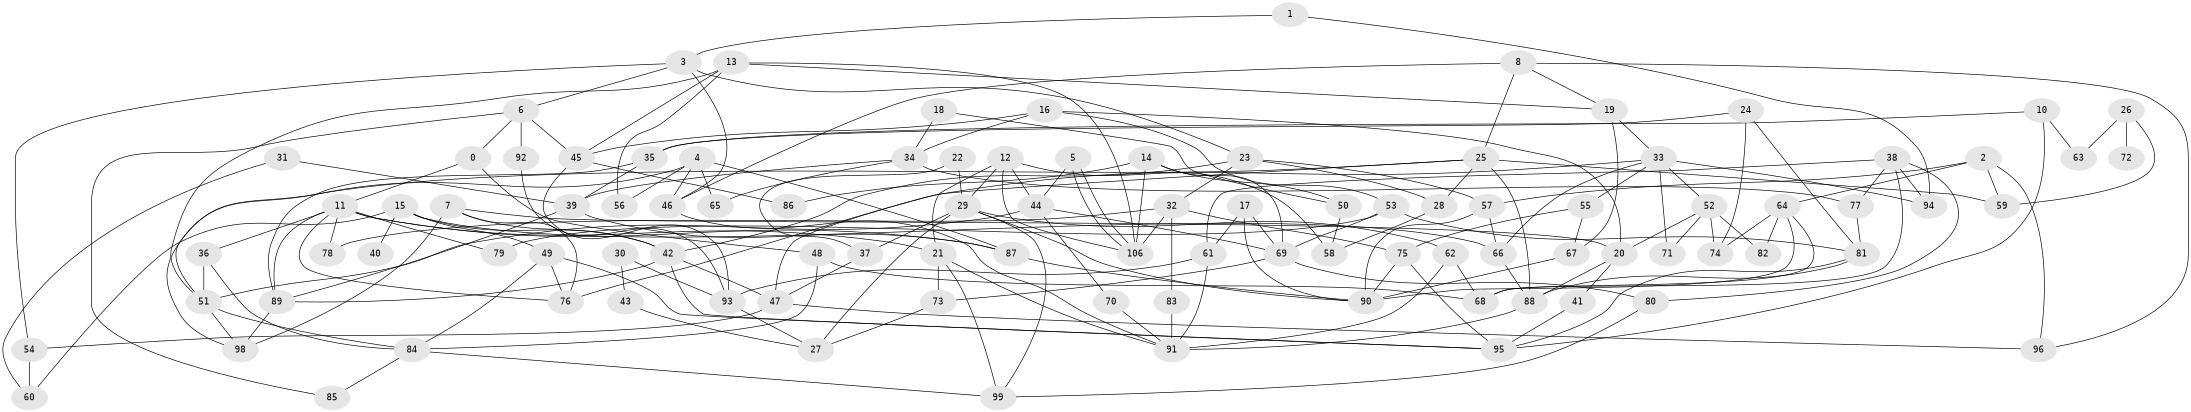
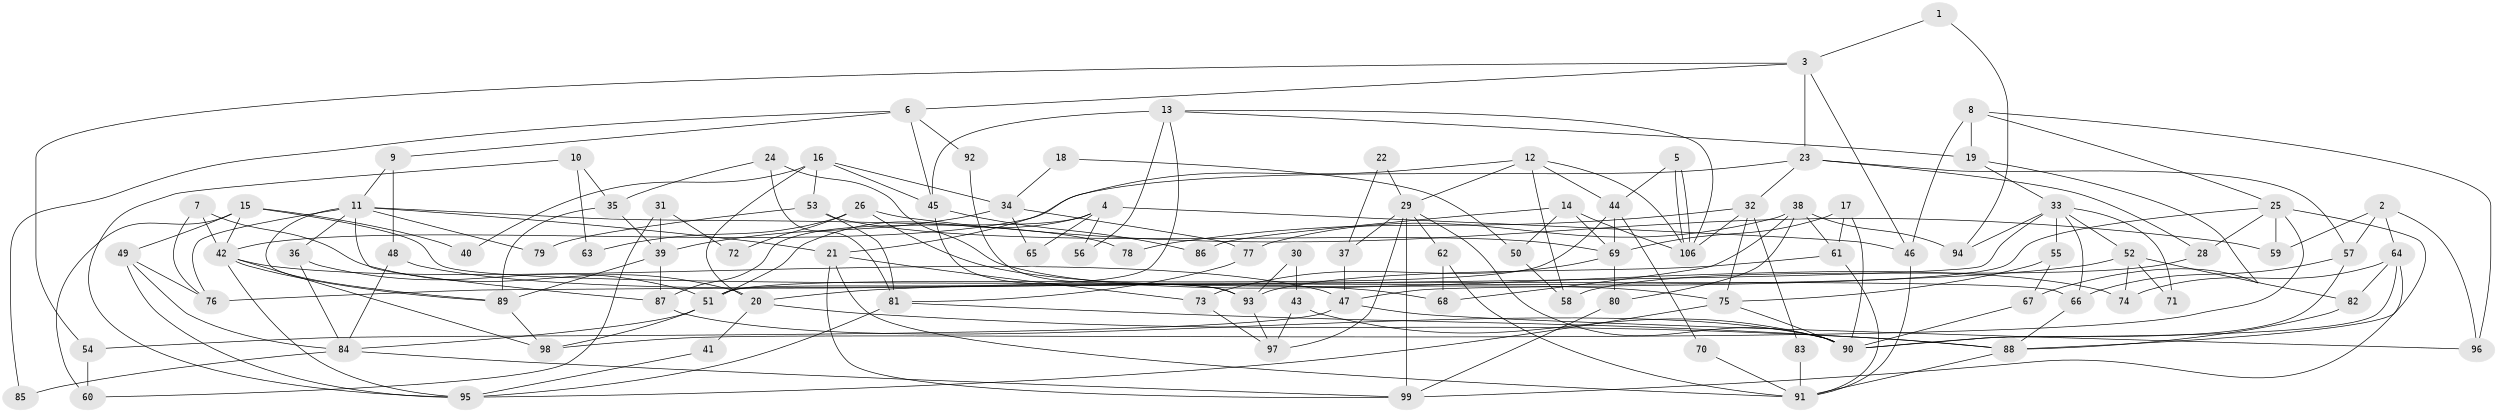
node "0": label "0" -> "9"
edge "16" -- "40": added
edge "31" -- "72": added
edge "64" -- "68": now "64" -- "99"
edge "26" -- "75": added
edge "7" -- "98": now "42" -- "98"
edge "43" -- "90": added
edge "82" -- "88": added
node "27": label "27" -> "97"
